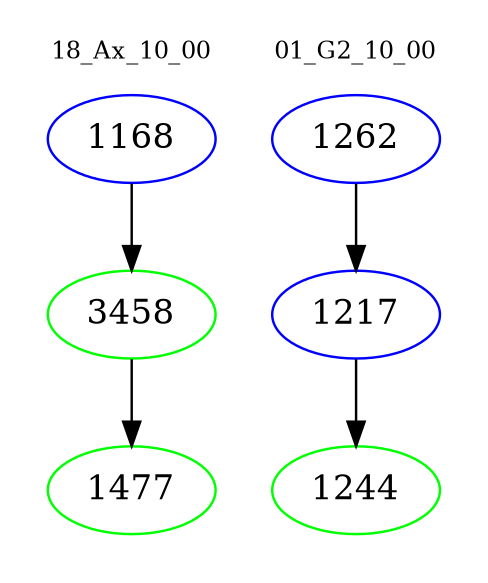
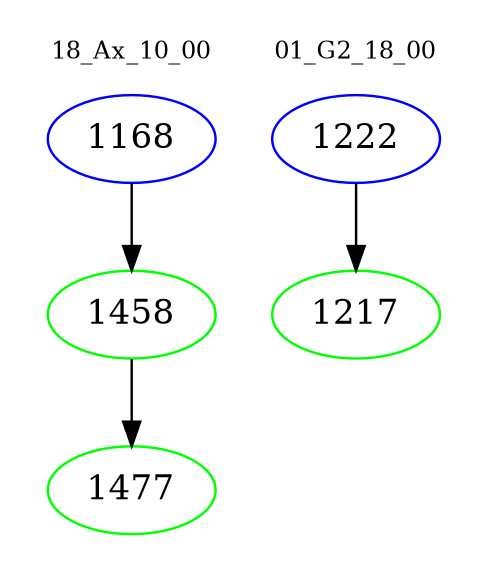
cluster "01_G2_10_00": label "01_G2_10_00" -> "01_G2_18_00"
node "1262": label "1262" -> "1222"
node "3458": label "3458" -> "1458"
node "1217": color blue -> green
node "1244": removed
